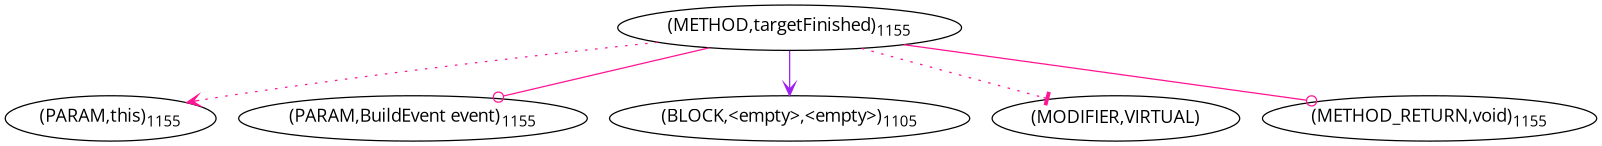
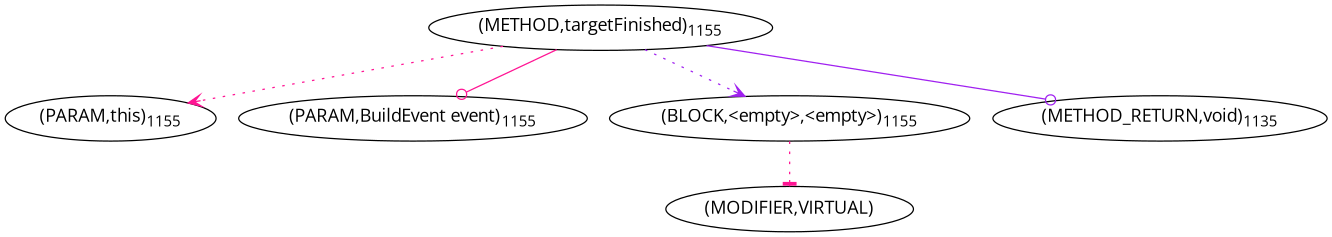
edge "(METHOD,targetFinished)" -> "(BLOCK,<empty>,<empty>)": style solid -> dotted
edge "(METHOD,targetFinished)" -> "(METHOD_RETURN,void)": color deeppink -> purple
edge "(METHOD,targetFinished)" -> "(MODIFIER,VIRTUAL)": now "(BLOCK,<empty>,<empty>)" -> "(MODIFIER,VIRTUAL)"
node "(BLOCK,<empty>,<empty>)": text "1105" -> "1155"
node "(METHOD_RETURN,void)": text "1155" -> "1135"
